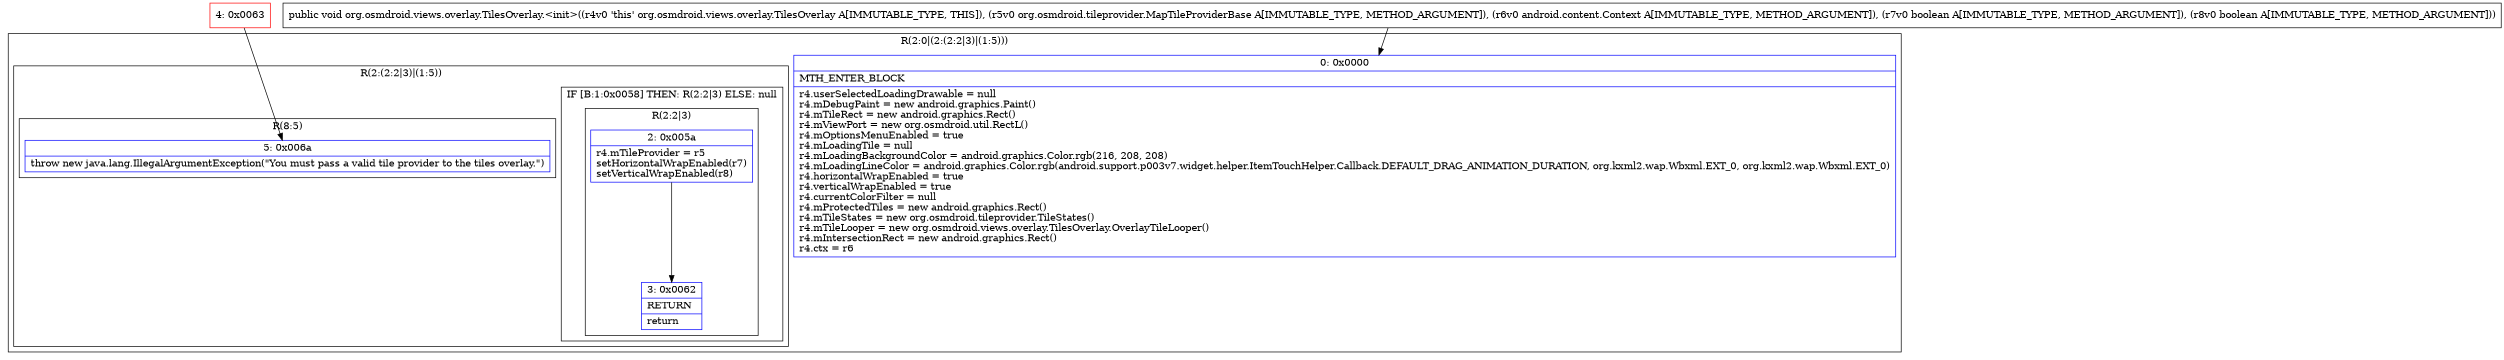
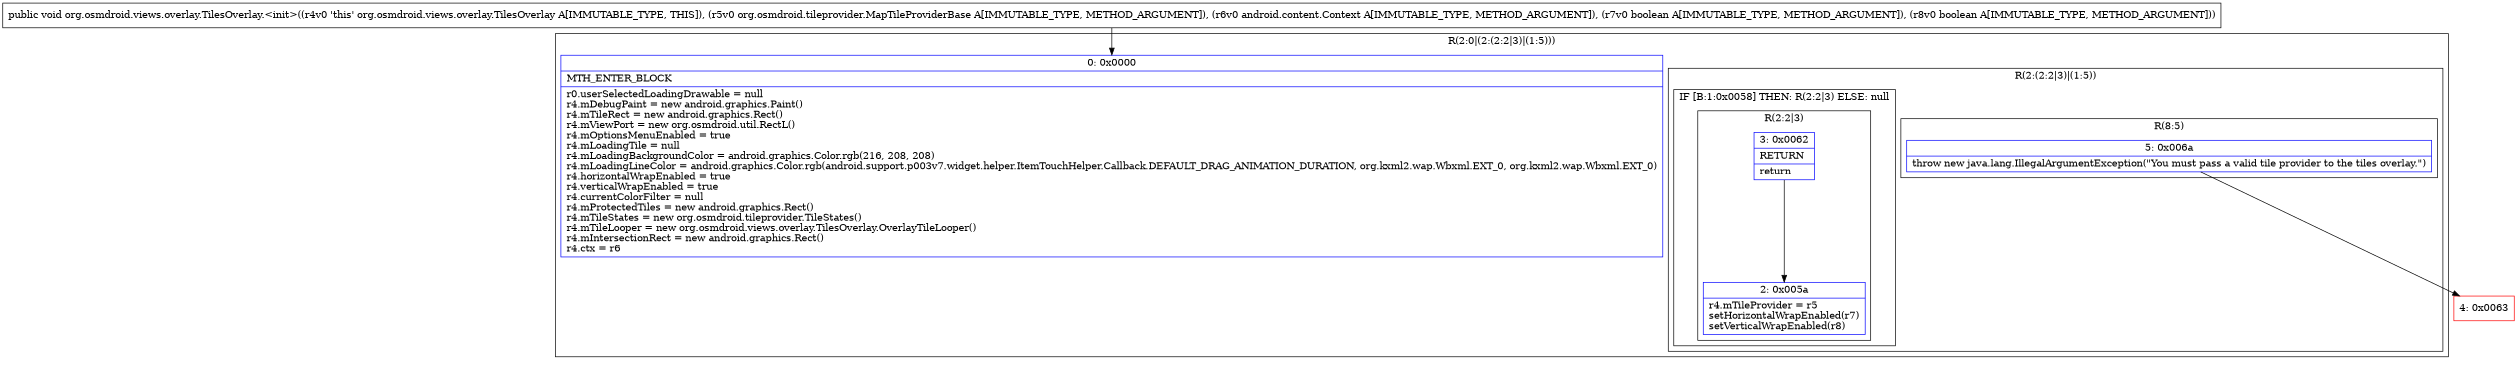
edge "4: 0x0063" -> "5: 0x006a": reversed
node "0: 0x0000": text "r4.userSelectedLoadingDrawable = null" -> "r0.userSelectedLoadingDrawable = null"
edge "2: 0x005a" -> "3: 0x0062": reversed
